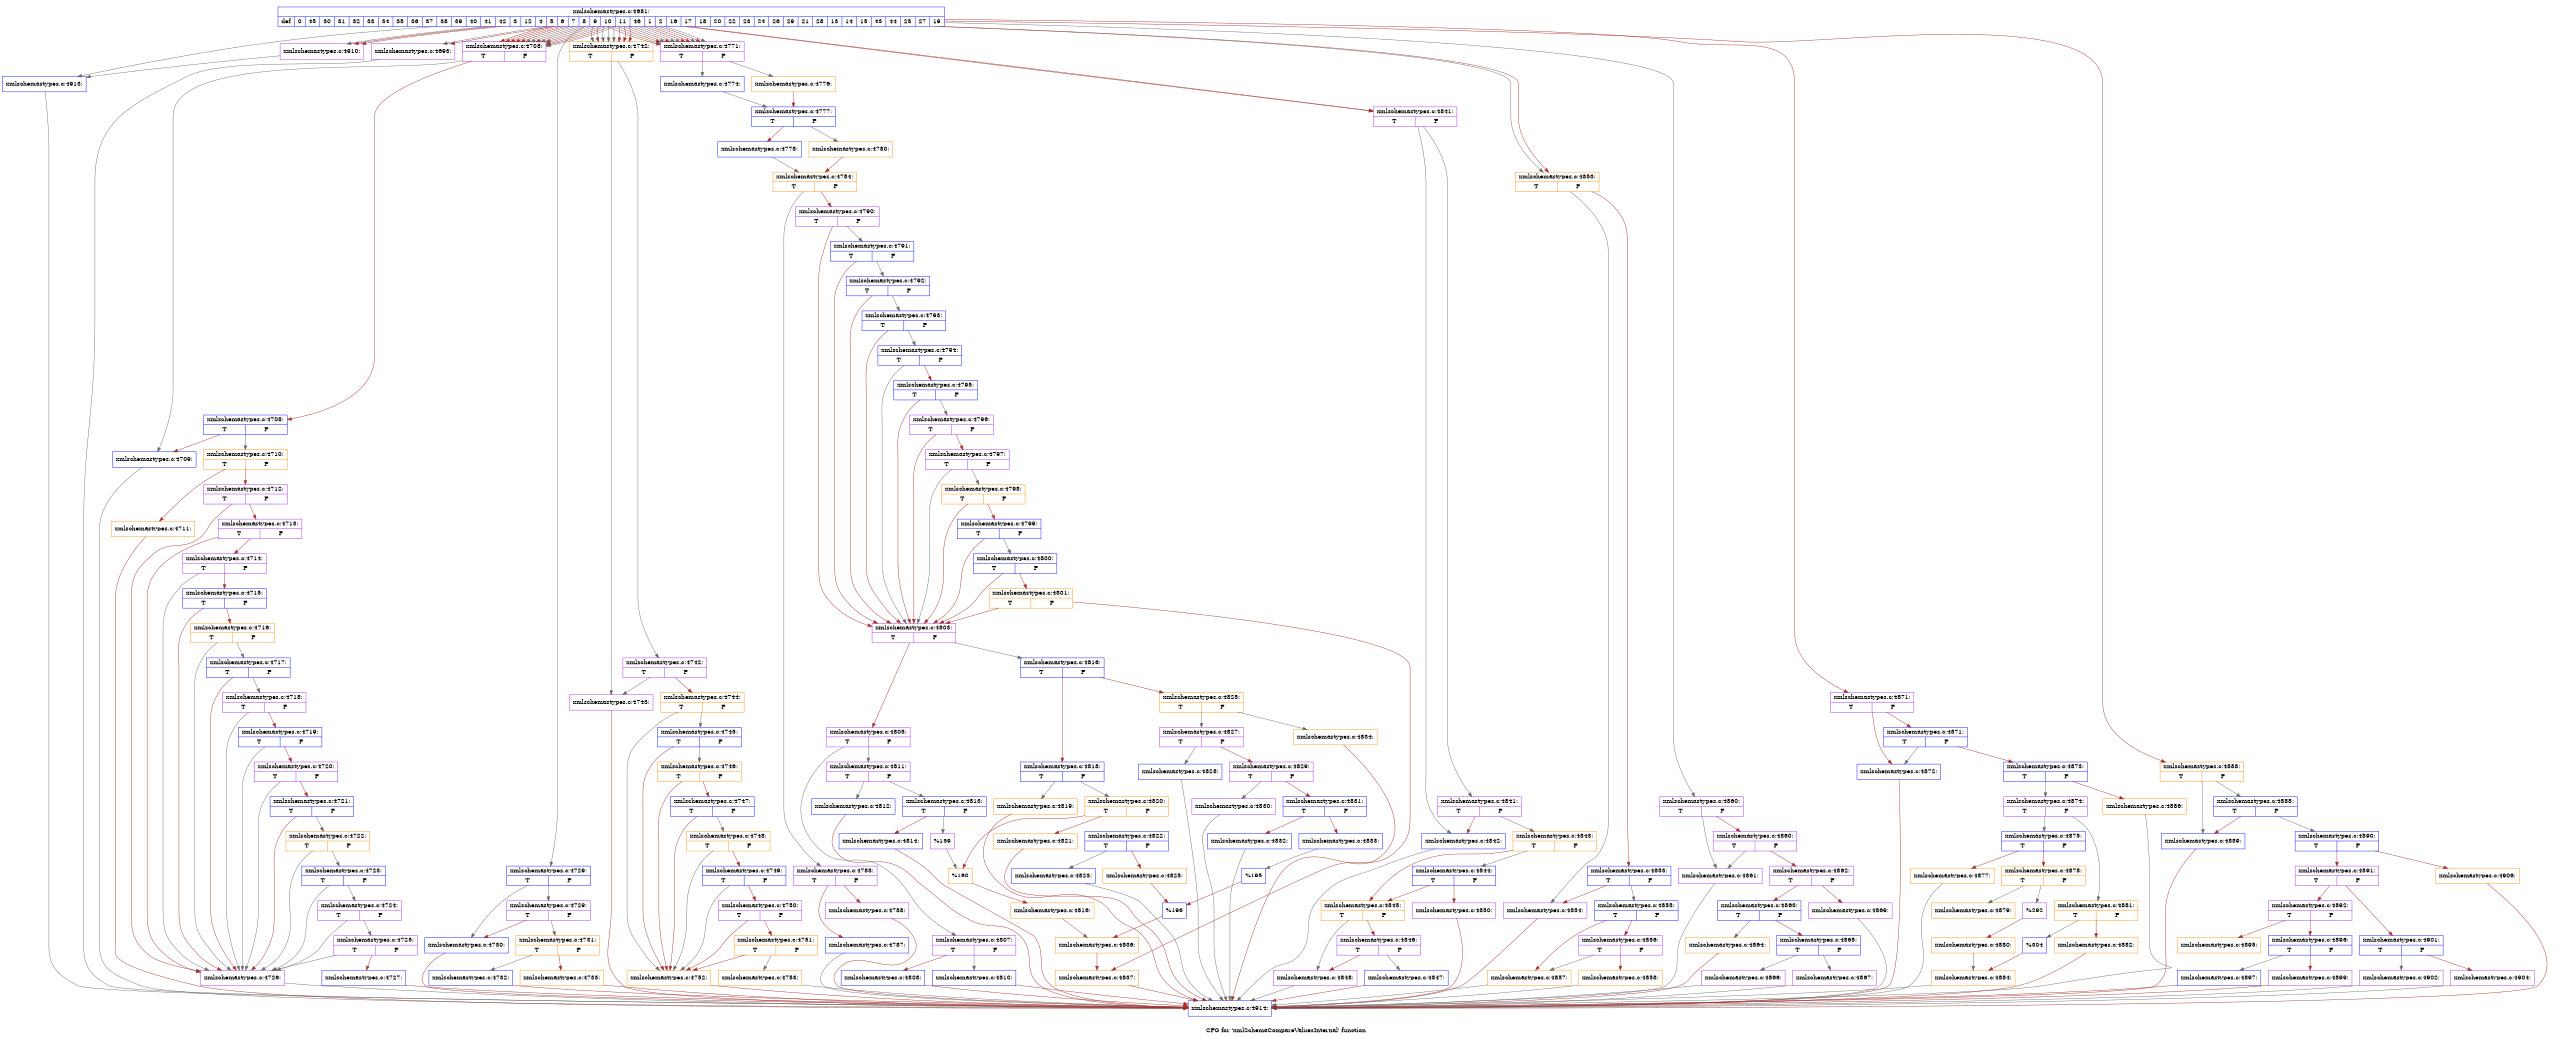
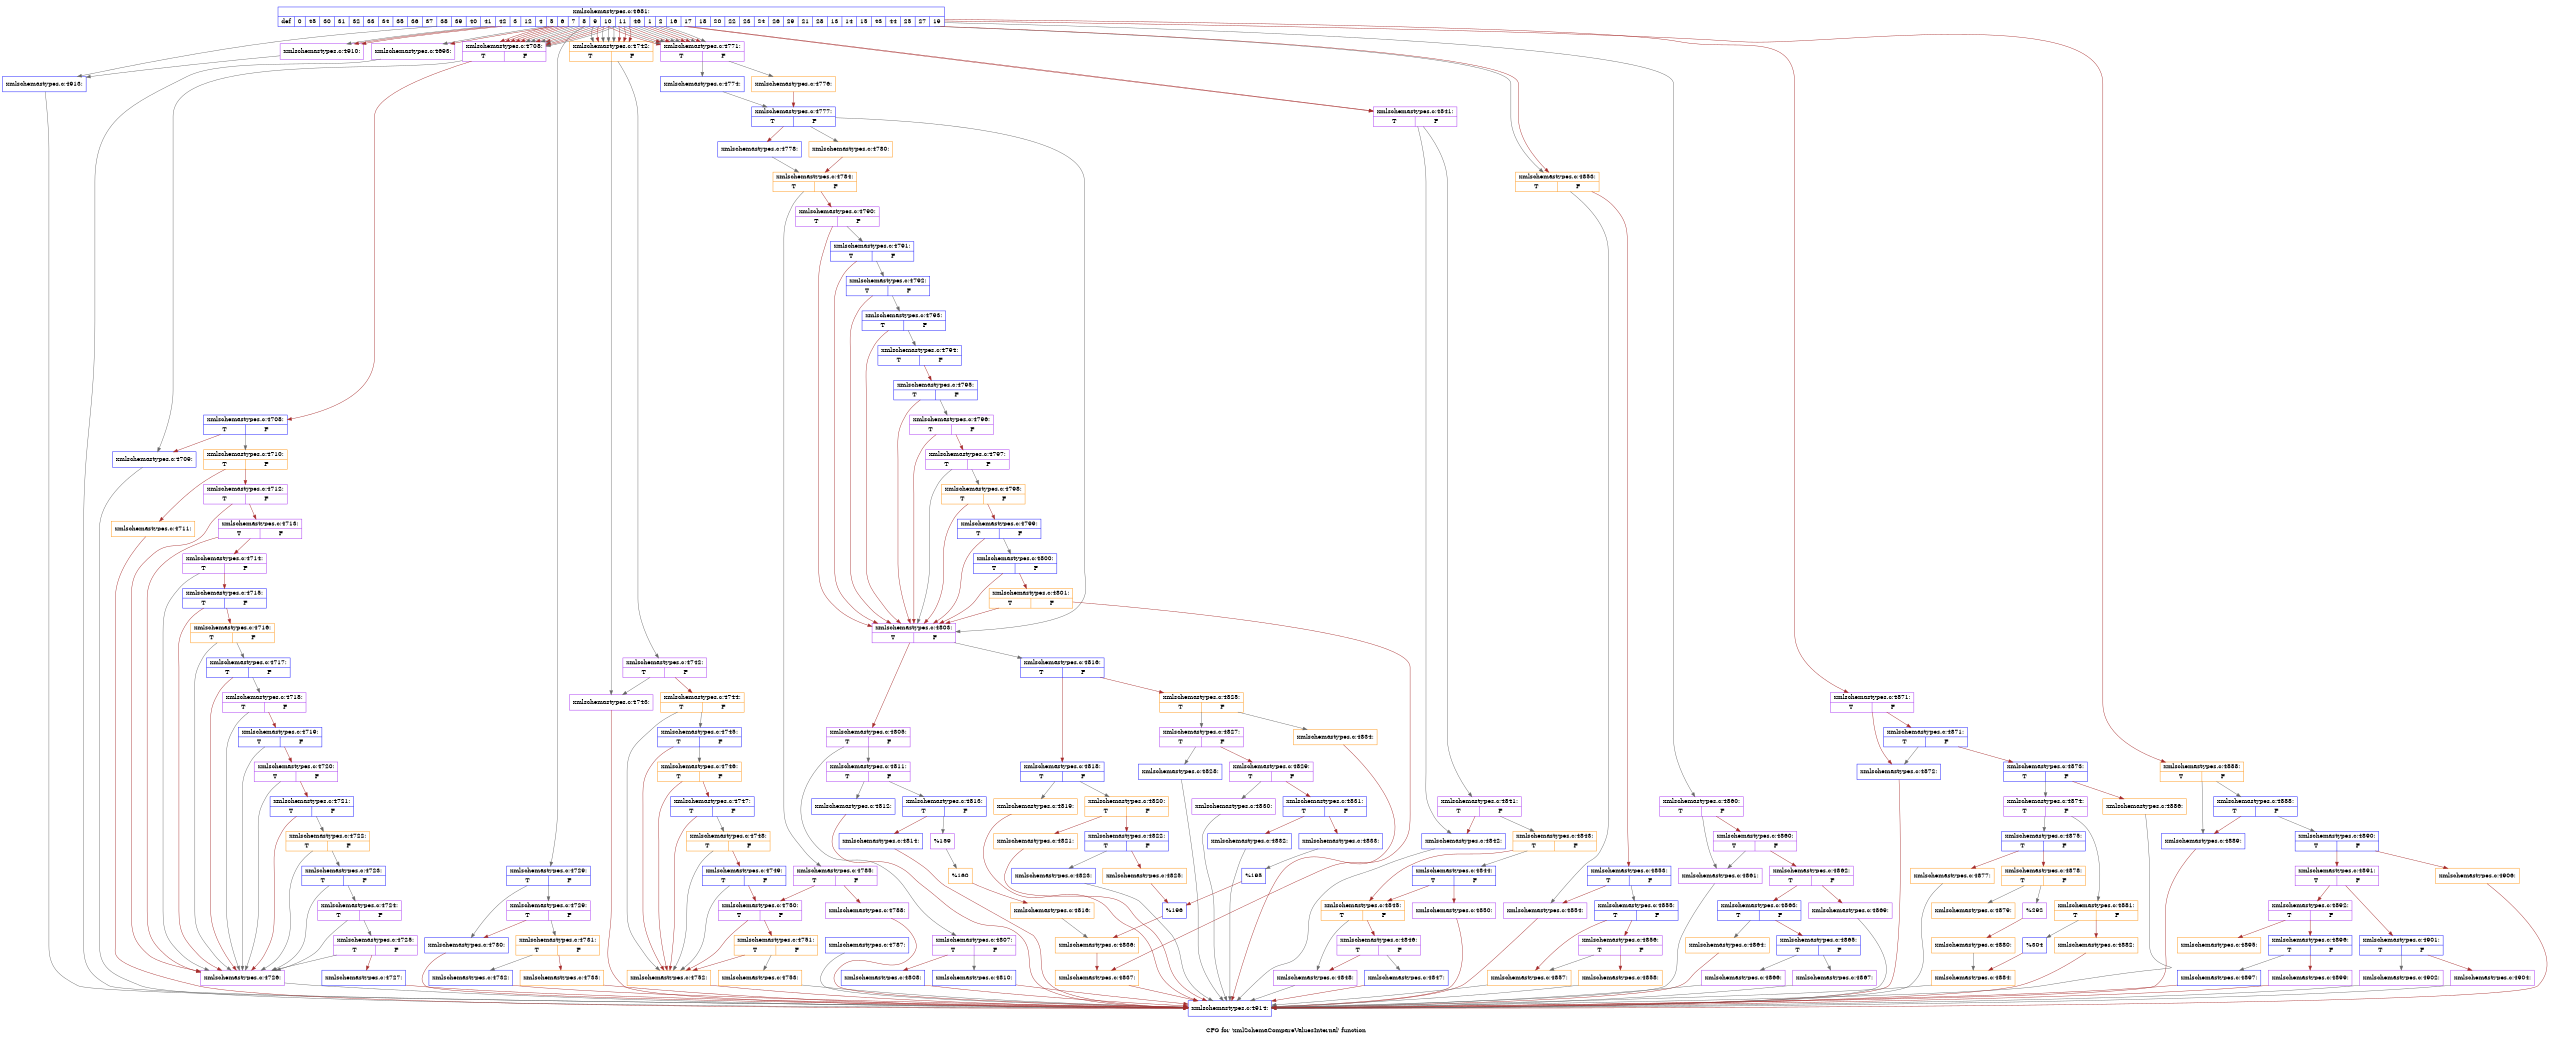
edge "xmlschemastypes.c:4794:" -> "xmlschemastypes.c:4803:": now "xmlschemastypes.c:4777:" -> "xmlschemastypes.c:4803:"
edge "xmlschemastypes.c:4820:" -> "%160": now "xmlschemastypes.c:4820:" -> "xmlschemastypes.c:4822:"
edge "xmlschemastypes.c:4785:" -> "xmlschemastypes.c:4787:": now "xmlschemastypes.c:4785:" -> "xmlschemastypes.c:4750:"
